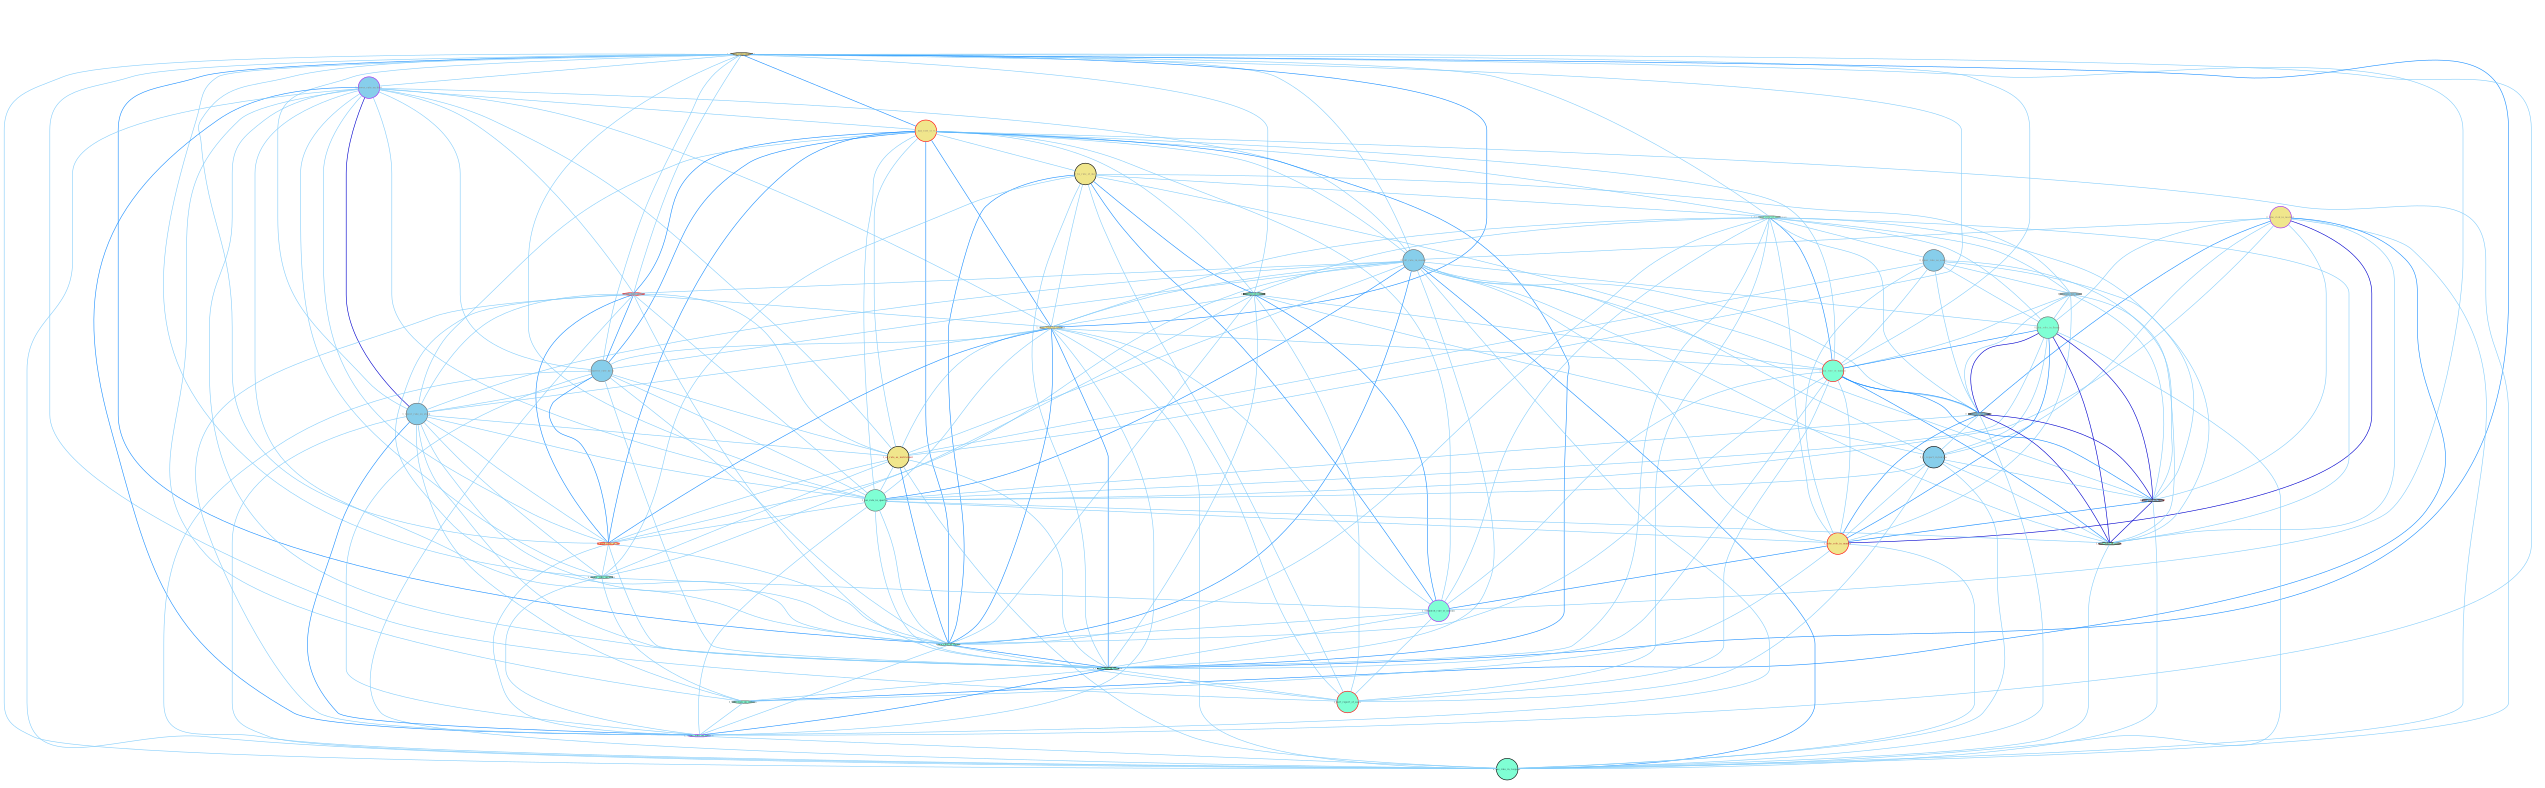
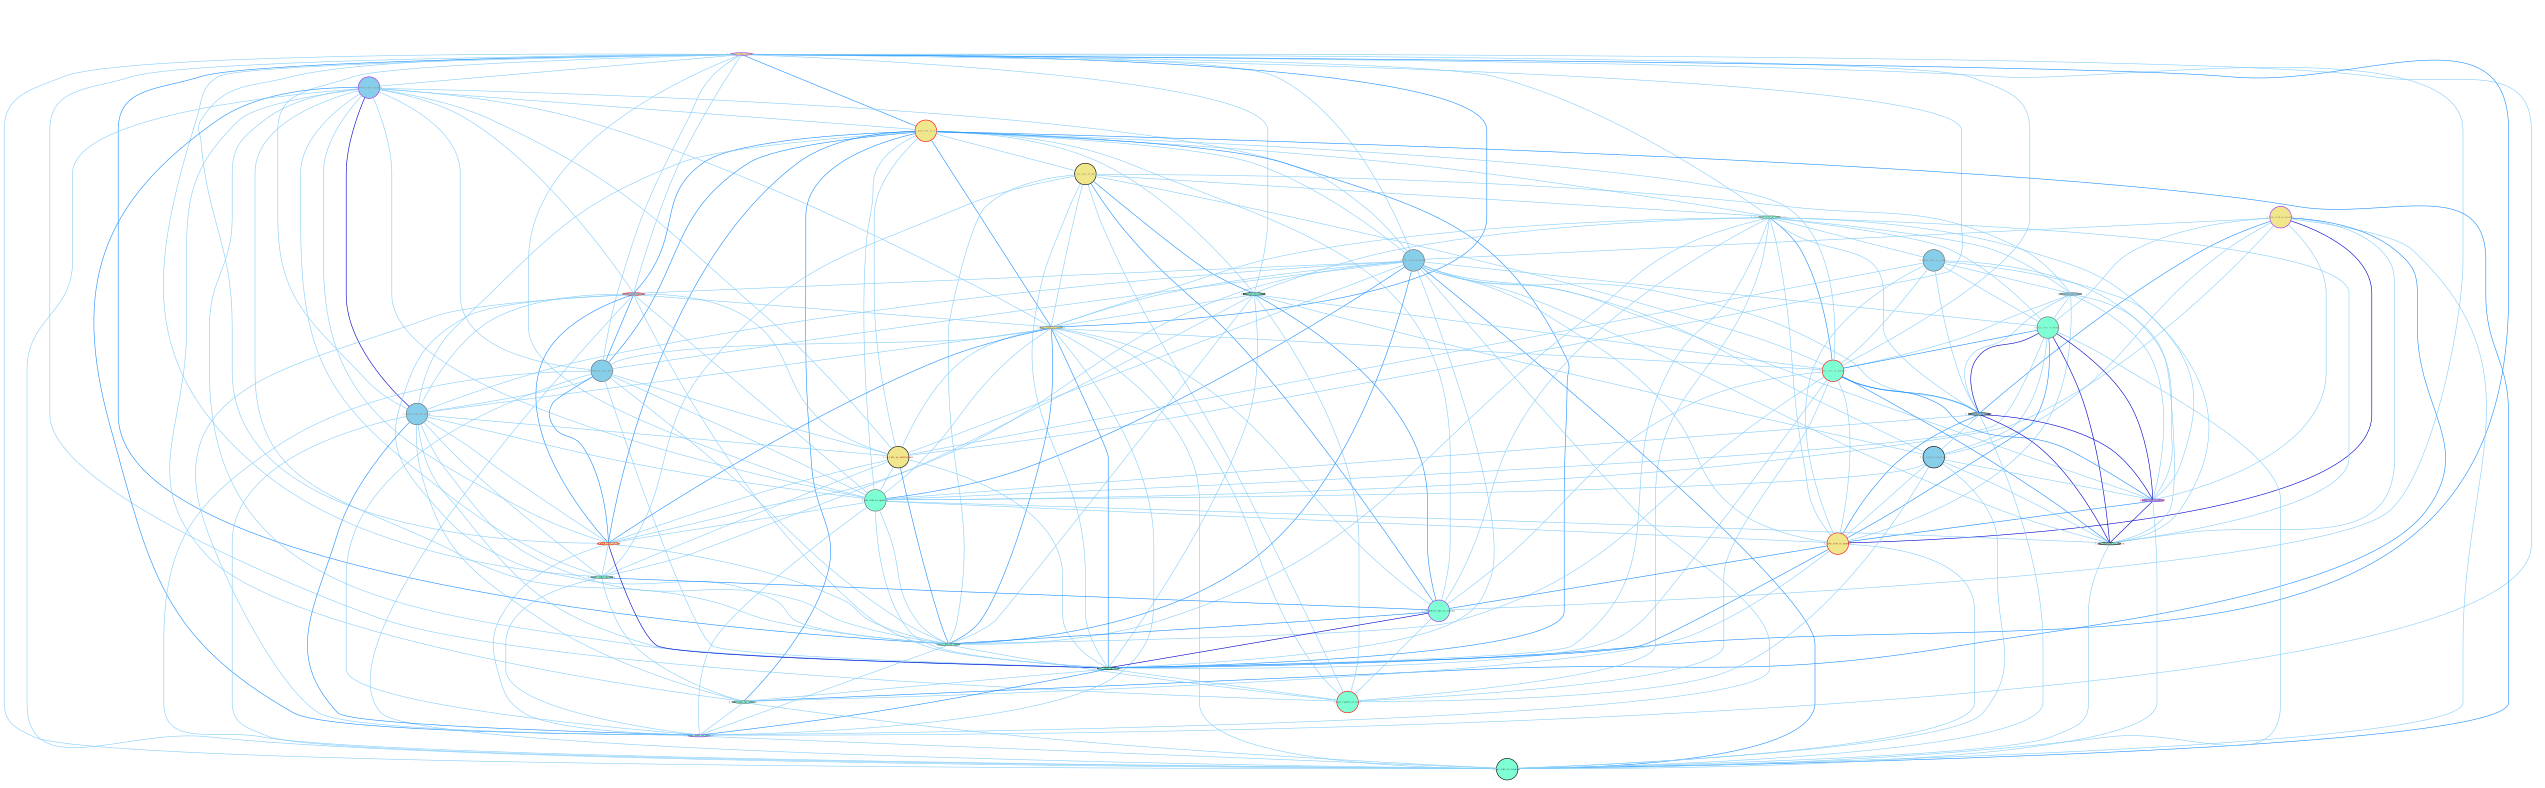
node "1_assum_rate_of_inflat": color black -> purple
edge "1_had_rate_of_%" -- "0_eas_rate_in_respons": color #87cefa -> #1e90ff
edge "1_be_rule_of_dai" -- "1_wa_rate_of_month": color #1e90ff -> #87cefa
edge "1_had_rate_of_%" -- "1_wa_rate_of_month": now "1_had_rate_of_%" -- "1_take_risk_on_outcom"
node "1_plai_role_in_decad": color black -> purple
node "1_plai_role_in_declin": label "1_plai_role_in_declin" -> "1_plai_market_in_declin"
edge "1_impos_rule_on_state" -- "1_establish_rule_of_immun": color #87cefa -> #1e90ff
edge "1_establish_rule_of_immun" -- "1_wa_rate_of_month": color #87cefa -> #1e90ff
edge "1_establish_rule_of_immun" -- "1_reduc_rate_of_growth": color #87cefa -> #0000cd
edge "0_push_rate_to_%" -- "1_reduc_rate_of_growth": color #87cefa -> #0000cd
edge "1_wa_rate_of_month" -- "1_reduc_rate_of_growth": now "1_take_role_in_manag" -- "1_reduc_rate_of_growth"
edge "0_us_rate_as_instrument" -- "0_eas_rate_in_respons": now "1_take_risk_on_outcom" -- "0_eas_rate_in_respons"
